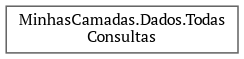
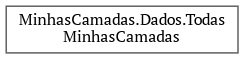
node "MinhasCamadas.Dados.Todas Consultas": label "MinhasCamadas.Dados.Todas Consultas" -> "MinhasCamadas.Dados.Todas MinhasCamadas"
